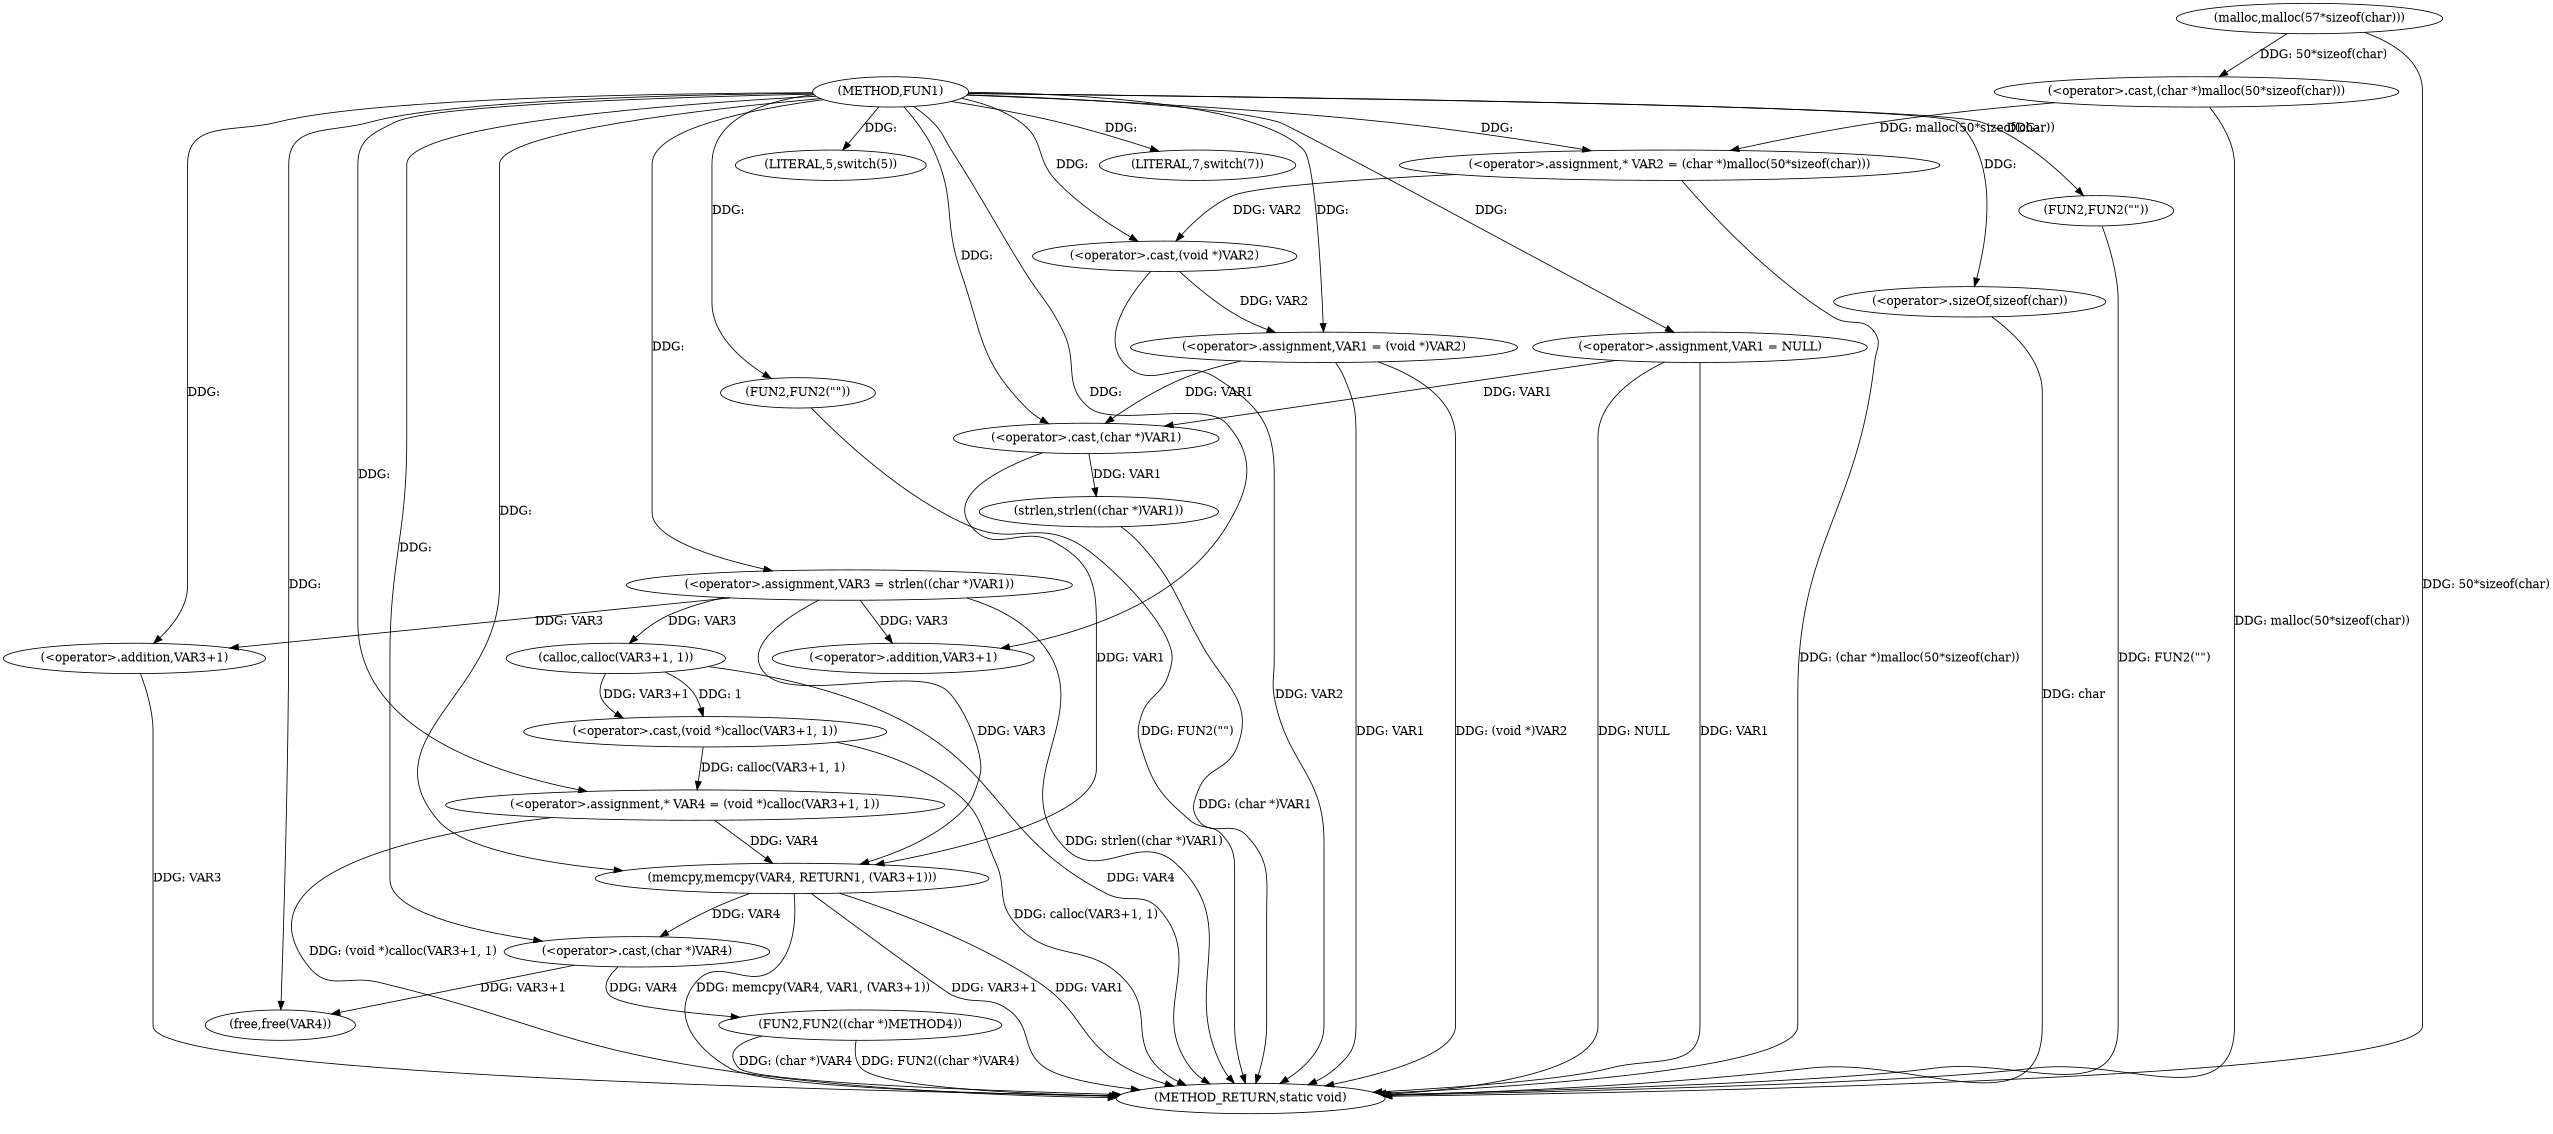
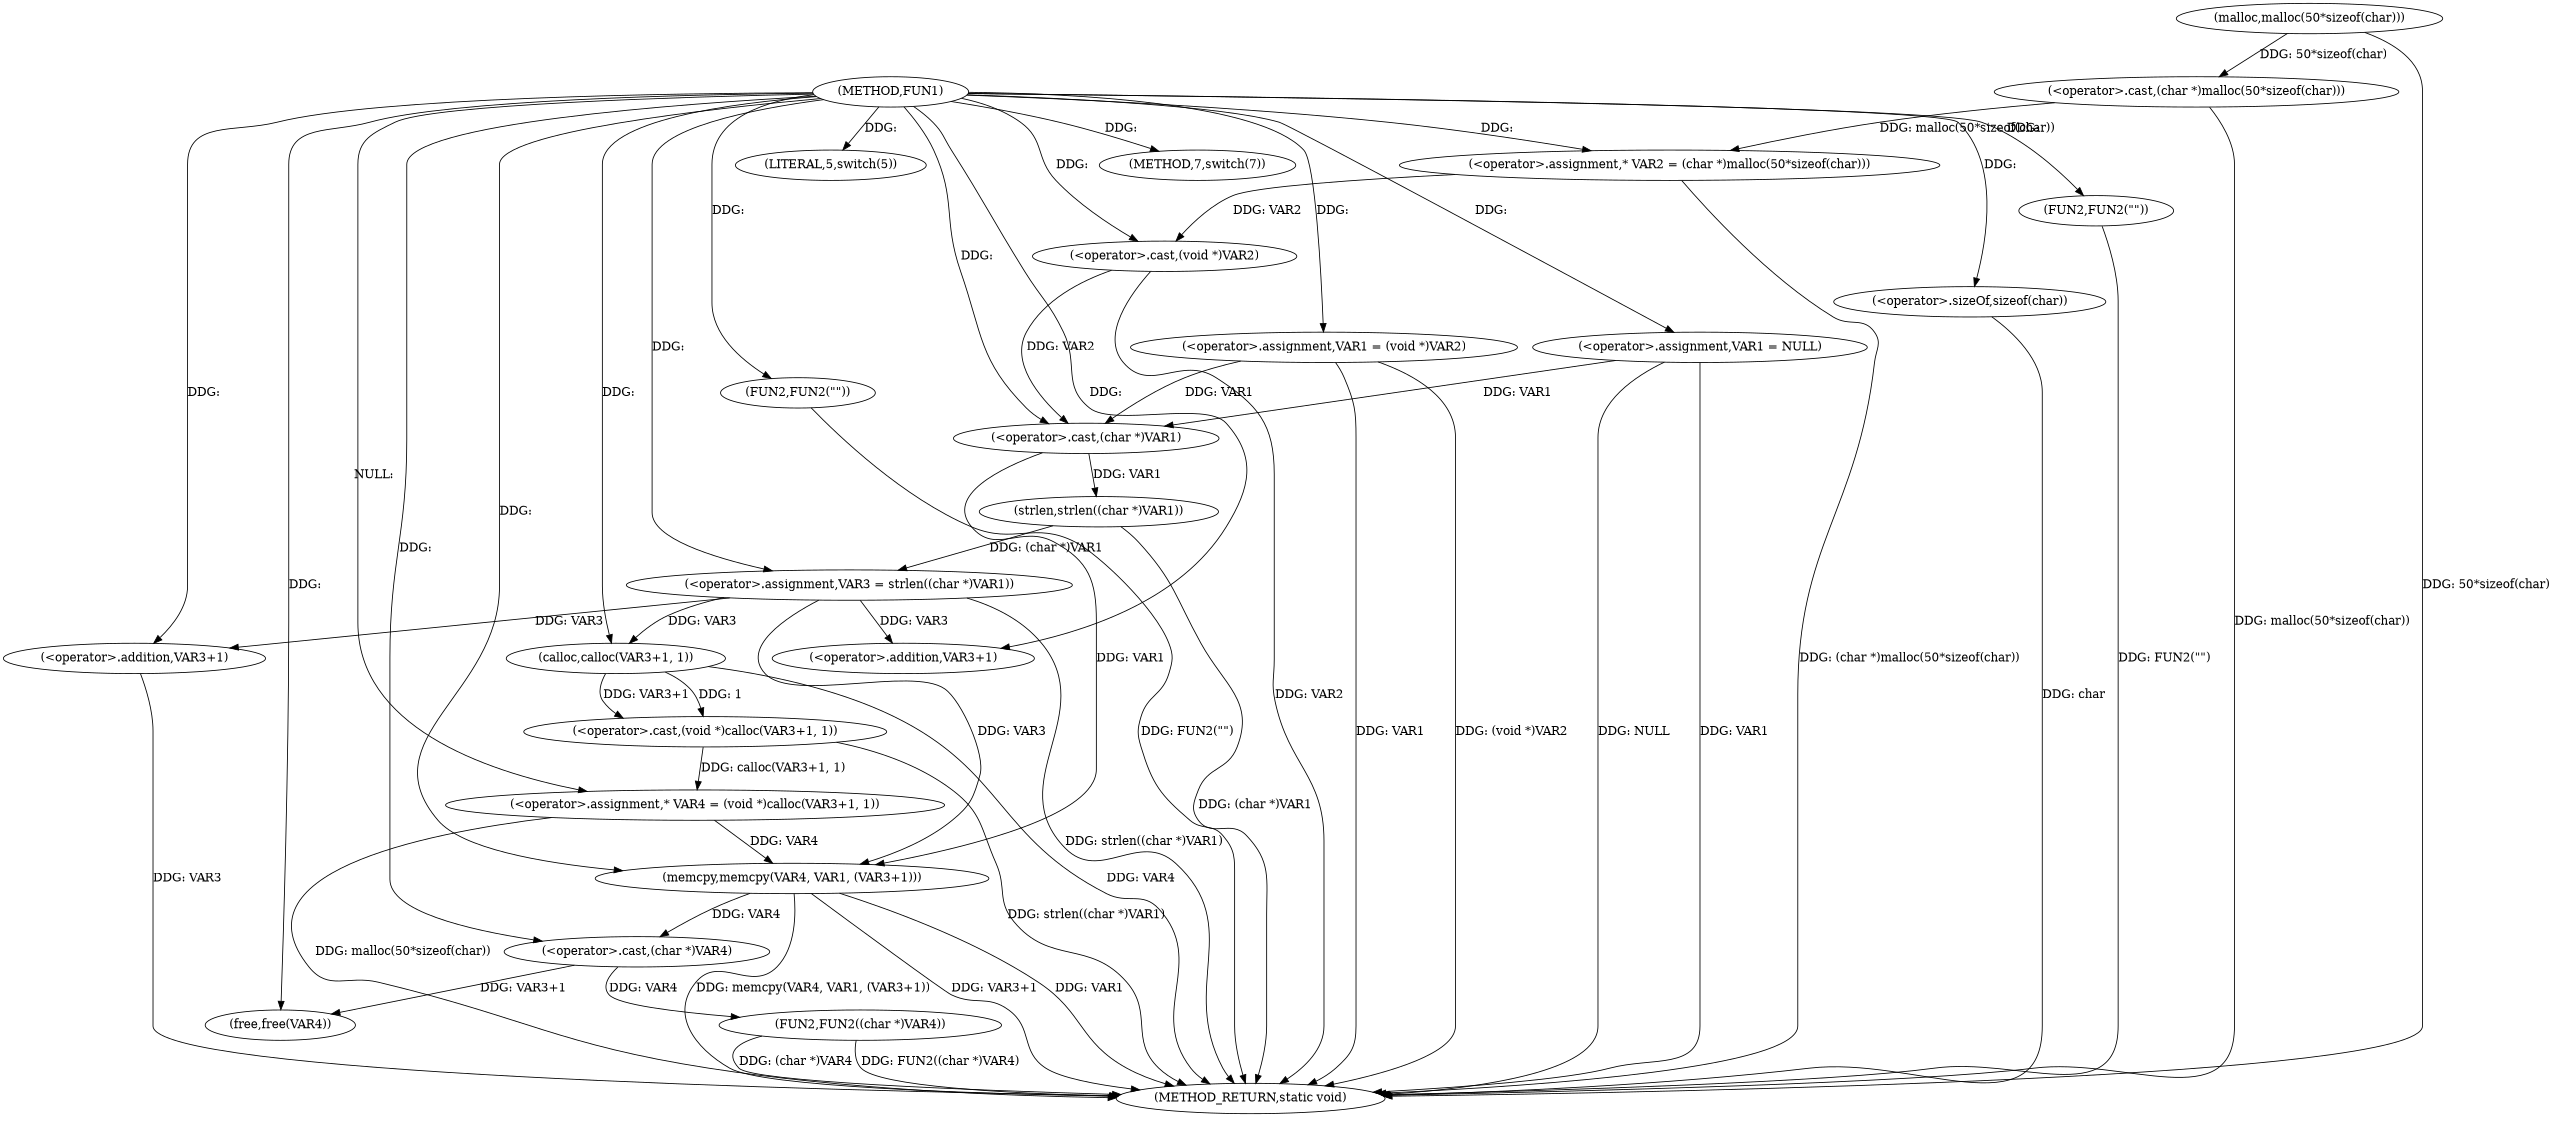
node "(malloc,malloc(57*sizeof(char)))": label "(malloc,malloc(57*sizeof(char)))" -> "(malloc,malloc(50*sizeof(char)))"
node "(LITERAL,7,switch(7))": label "(LITERAL,7,switch(7))" -> "(METHOD,7,switch(7))"
edge "(METHOD,FUN1)" -> "(calloc,calloc(VAR3+1, 1))": added, label "DDG:"
edge "(<operator>.cast,(void *)VAR2)" -> "(<operator>.assignment,VAR1 = (void *)VAR2)": now "(<operator>.cast,(void *)VAR2)" -> "(<operator>.cast,(char *)VAR1)"
edge "(METHOD,FUN1)" -> "(<operator>.assignment,* VAR4 = (void *)calloc(VAR3+1, 1))": label "DDG: " -> "NULL: "
edge "(strlen,strlen((char *)VAR1))" -> "(<operator>.assignment,VAR3 = strlen((char *)VAR1))": added, label "DDG: (char *)VAR1"
node "(memcpy,memcpy(VAR4, RETURN1, (VAR3+1)))": label "(memcpy,memcpy(VAR4, RETURN1, (VAR3+1)))" -> "(memcpy,memcpy(VAR4, VAR1, (VAR3+1)))"
edge "(<operator>.cast,(void *)calloc(VAR3+1, 1))" -> "(METHOD_RETURN,static void)": label "DDG: calloc(VAR3+1, 1)" -> "DDG: strlen((char *)VAR1)"
edge "(<operator>.assignment,* VAR4 = (void *)calloc(VAR3+1, 1))" -> "(METHOD_RETURN,static void)": label "DDG: (void *)calloc(VAR3+1, 1)" -> "DDG: malloc(50*sizeof(char))"
node "(FUN2,FUN2((char *)METHOD4))": label "(FUN2,FUN2((char *)METHOD4))" -> "(FUN2,FUN2((char *)VAR4))"
